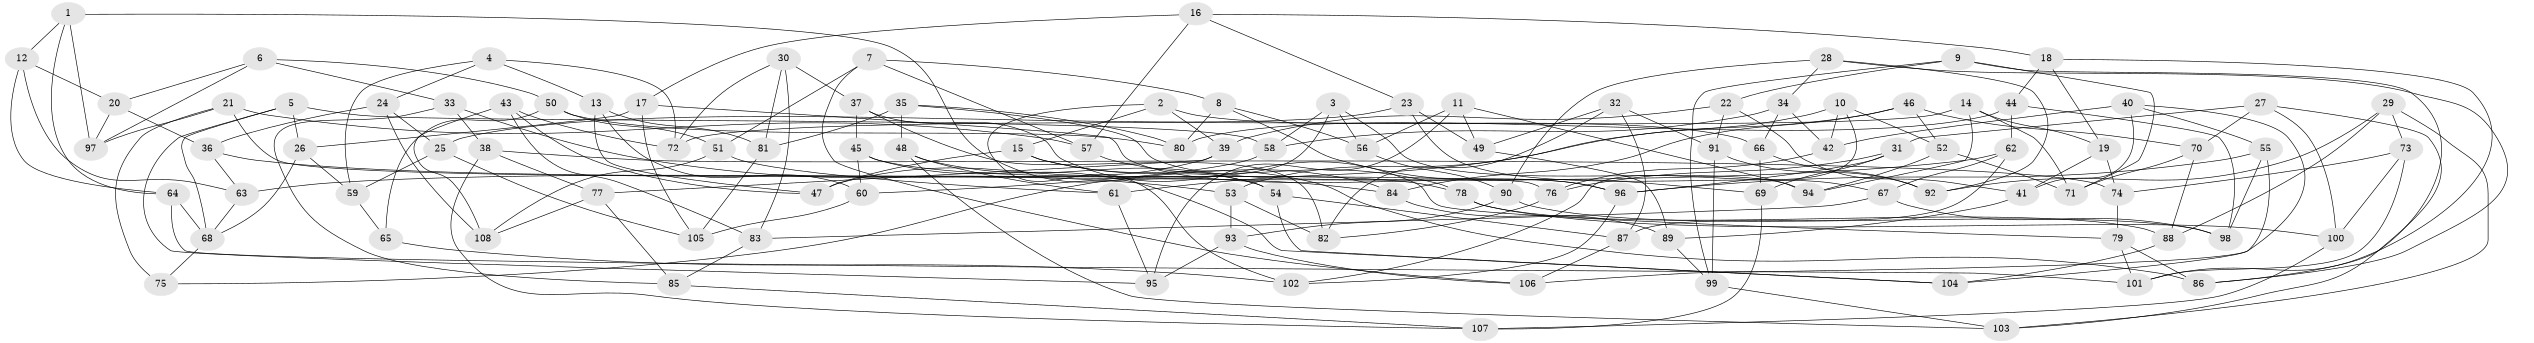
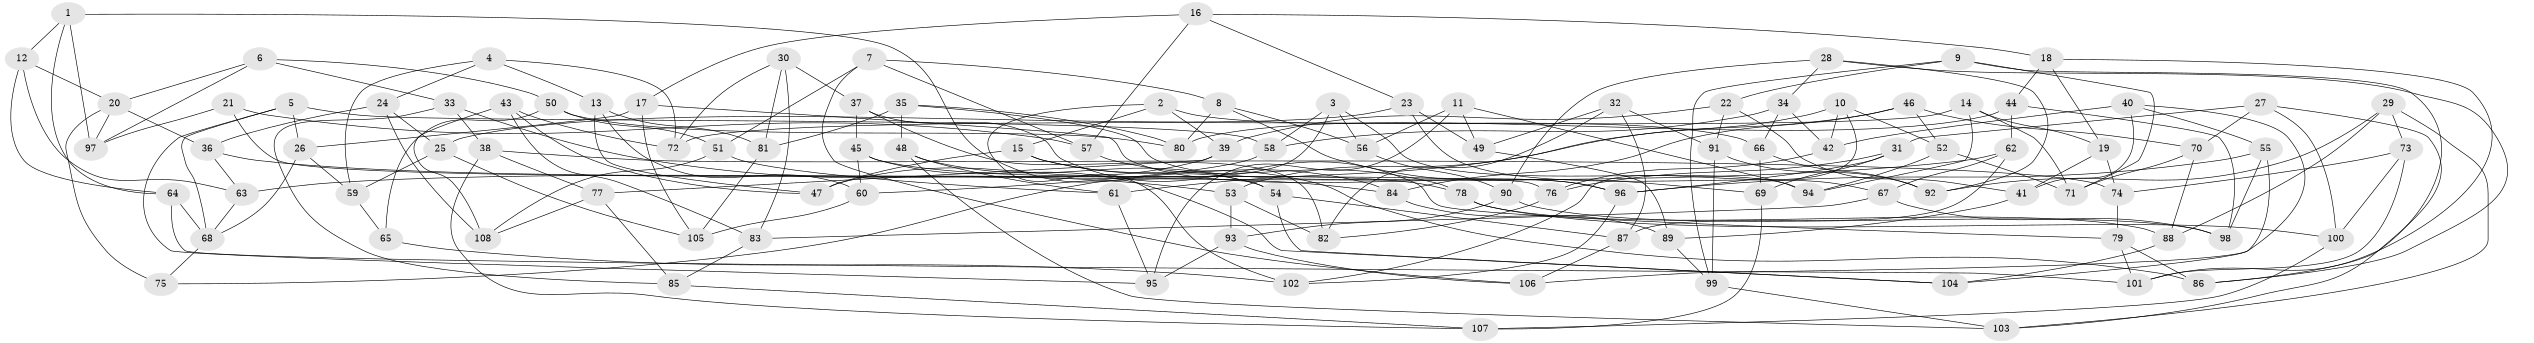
edge "21" -- "75": now "20" -- "75"
